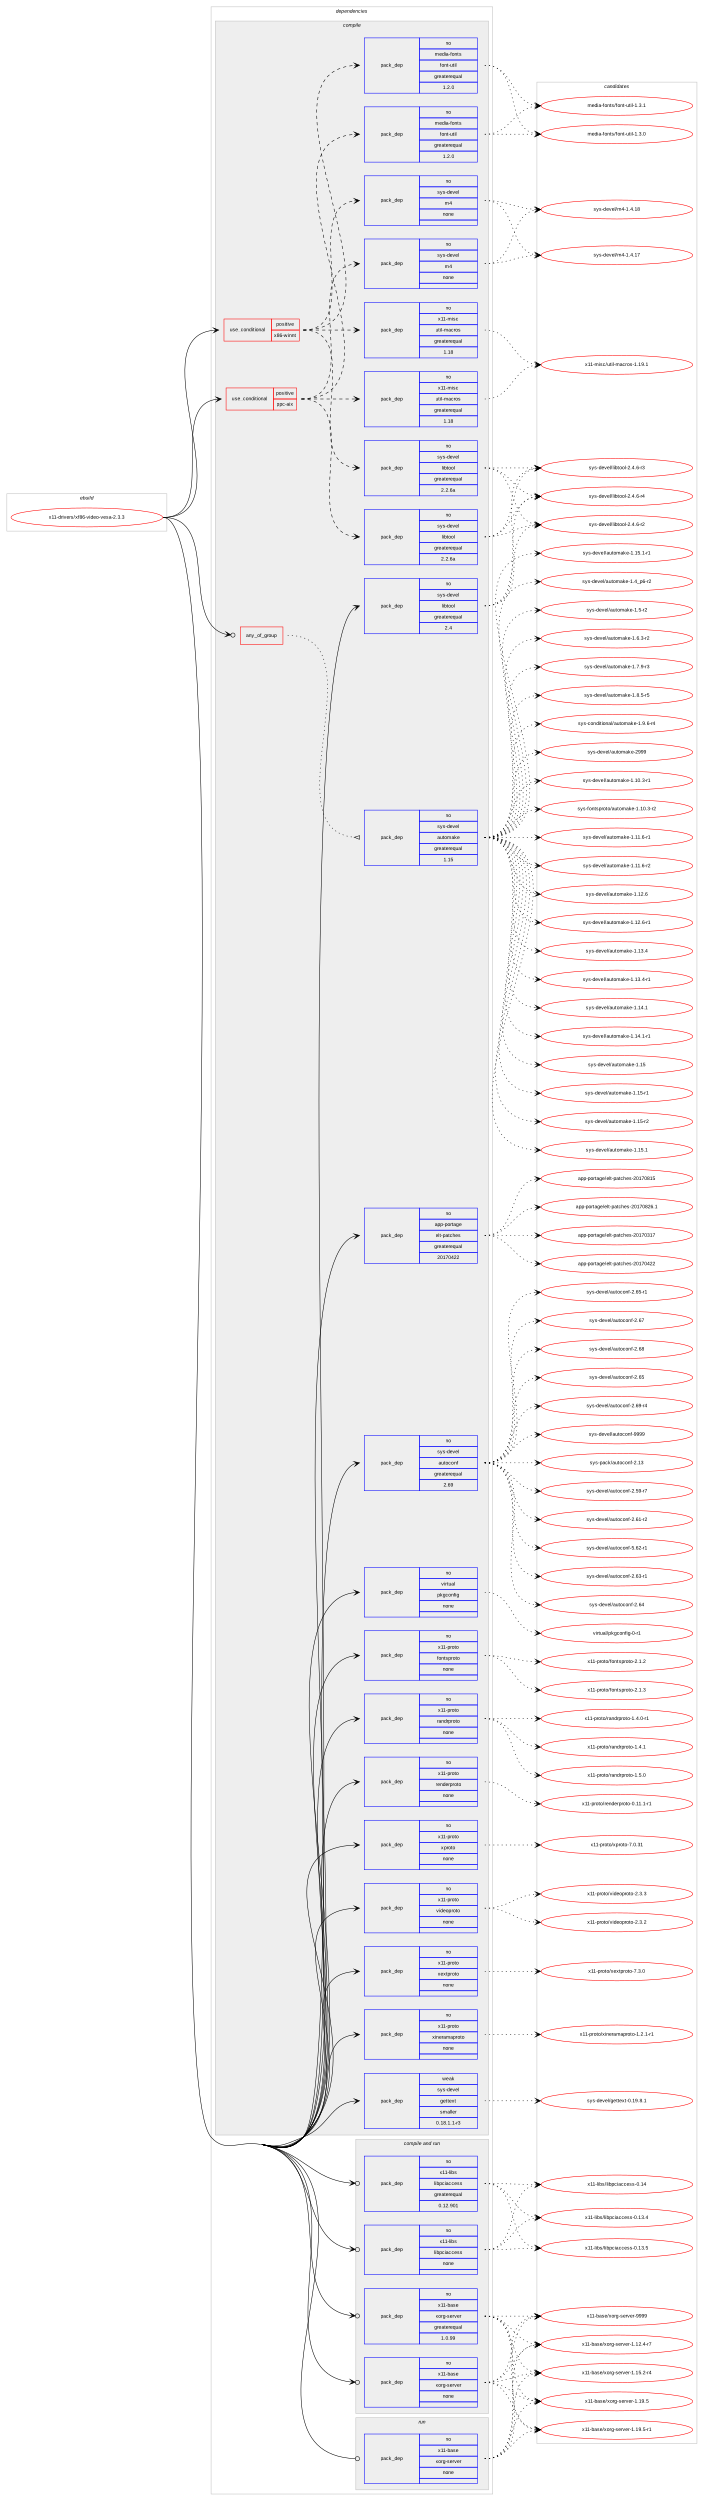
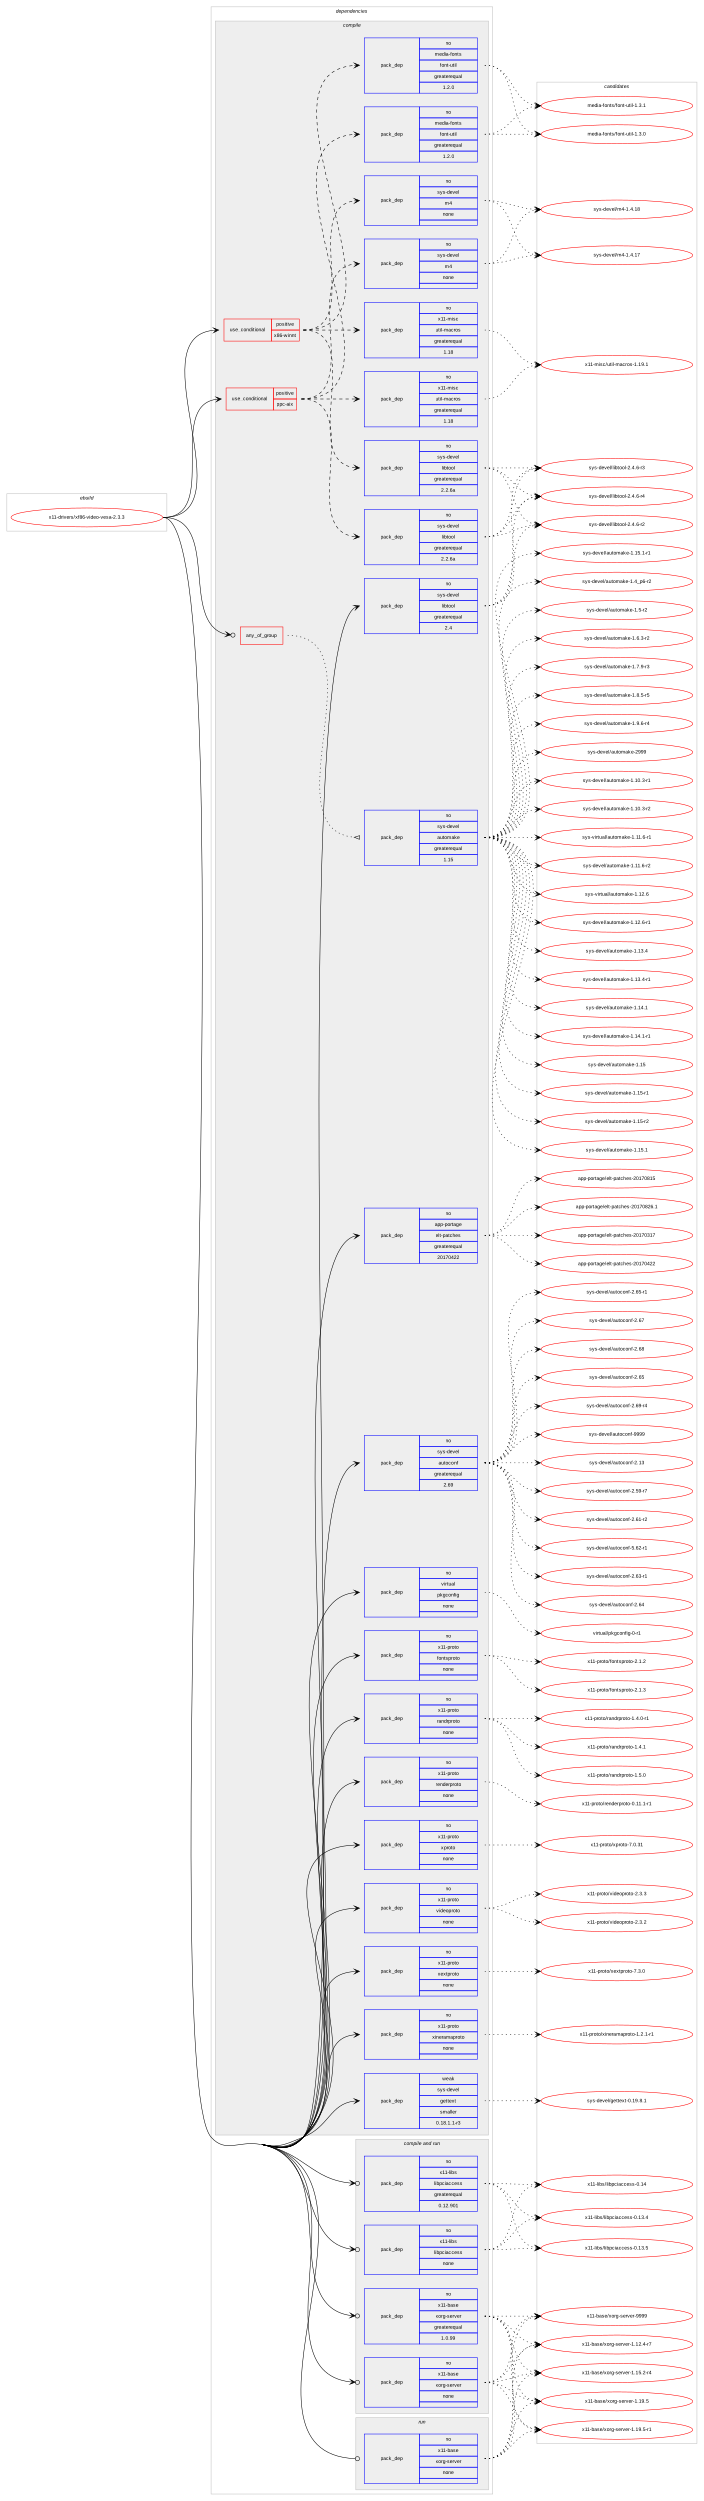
node "sys-conditional/automake-1.9.6-r4": label "sys-conditional/automake-1.9.6-r4" -> "sys-devel/automake-1.9.6-r4"
node "sys-fontsproto/automake-1.10.3-r2": label "sys-fontsproto/automake-1.10.3-r2" -> "sys-devel/automake-1.10.3-r2"
node "sys-devel/automake-1.11.6-r1": label "sys-devel/automake-1.11.6-r1" -> "sys-virtual/automake-1.11.6-r1"
node "sys-devel/automake-1.12.6": label "sys-devel/automake-1.12.6" -> "sys-virtual/automake-1.12.6"
node "sys-pack/autoconf-2.13": label "sys-pack/autoconf-2.13" -> "sys-devel/autoconf-2.13"
